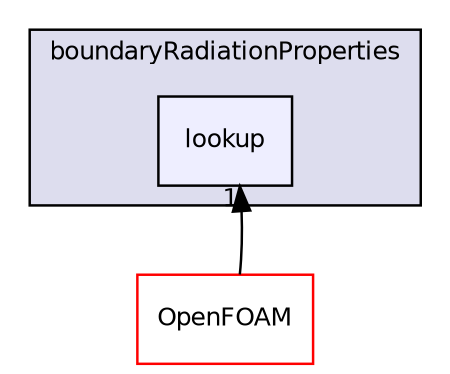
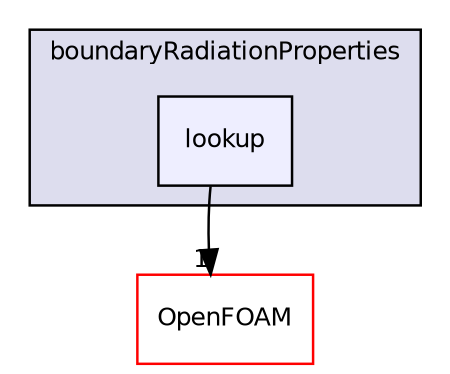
edge "OpenFOAM" -> "lookup": reversed
